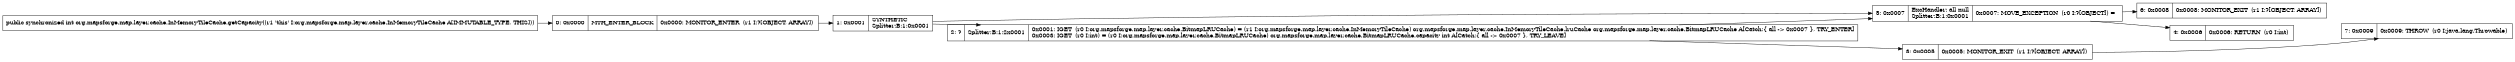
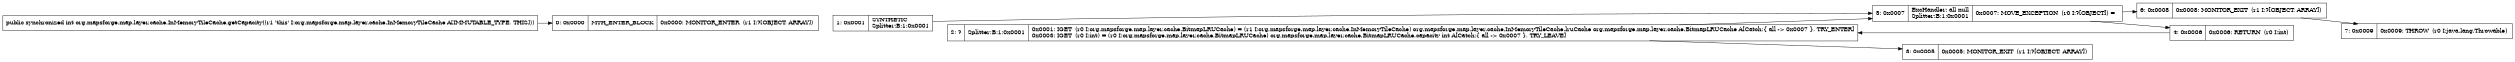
edge "0: 0x0000" -> "1: 0x0001": removed
edge "1: 0x0001" -> "2: ?": now "4: 0x0006" -> "2: ?"
node "2: ?": text "Splitter:B:1:2x0001" -> "Splitter:B:1:0x0001"
edge "3: 0x0005" -> "7: 0x0009": now "6: 0x0008" -> "7: 0x0009"
